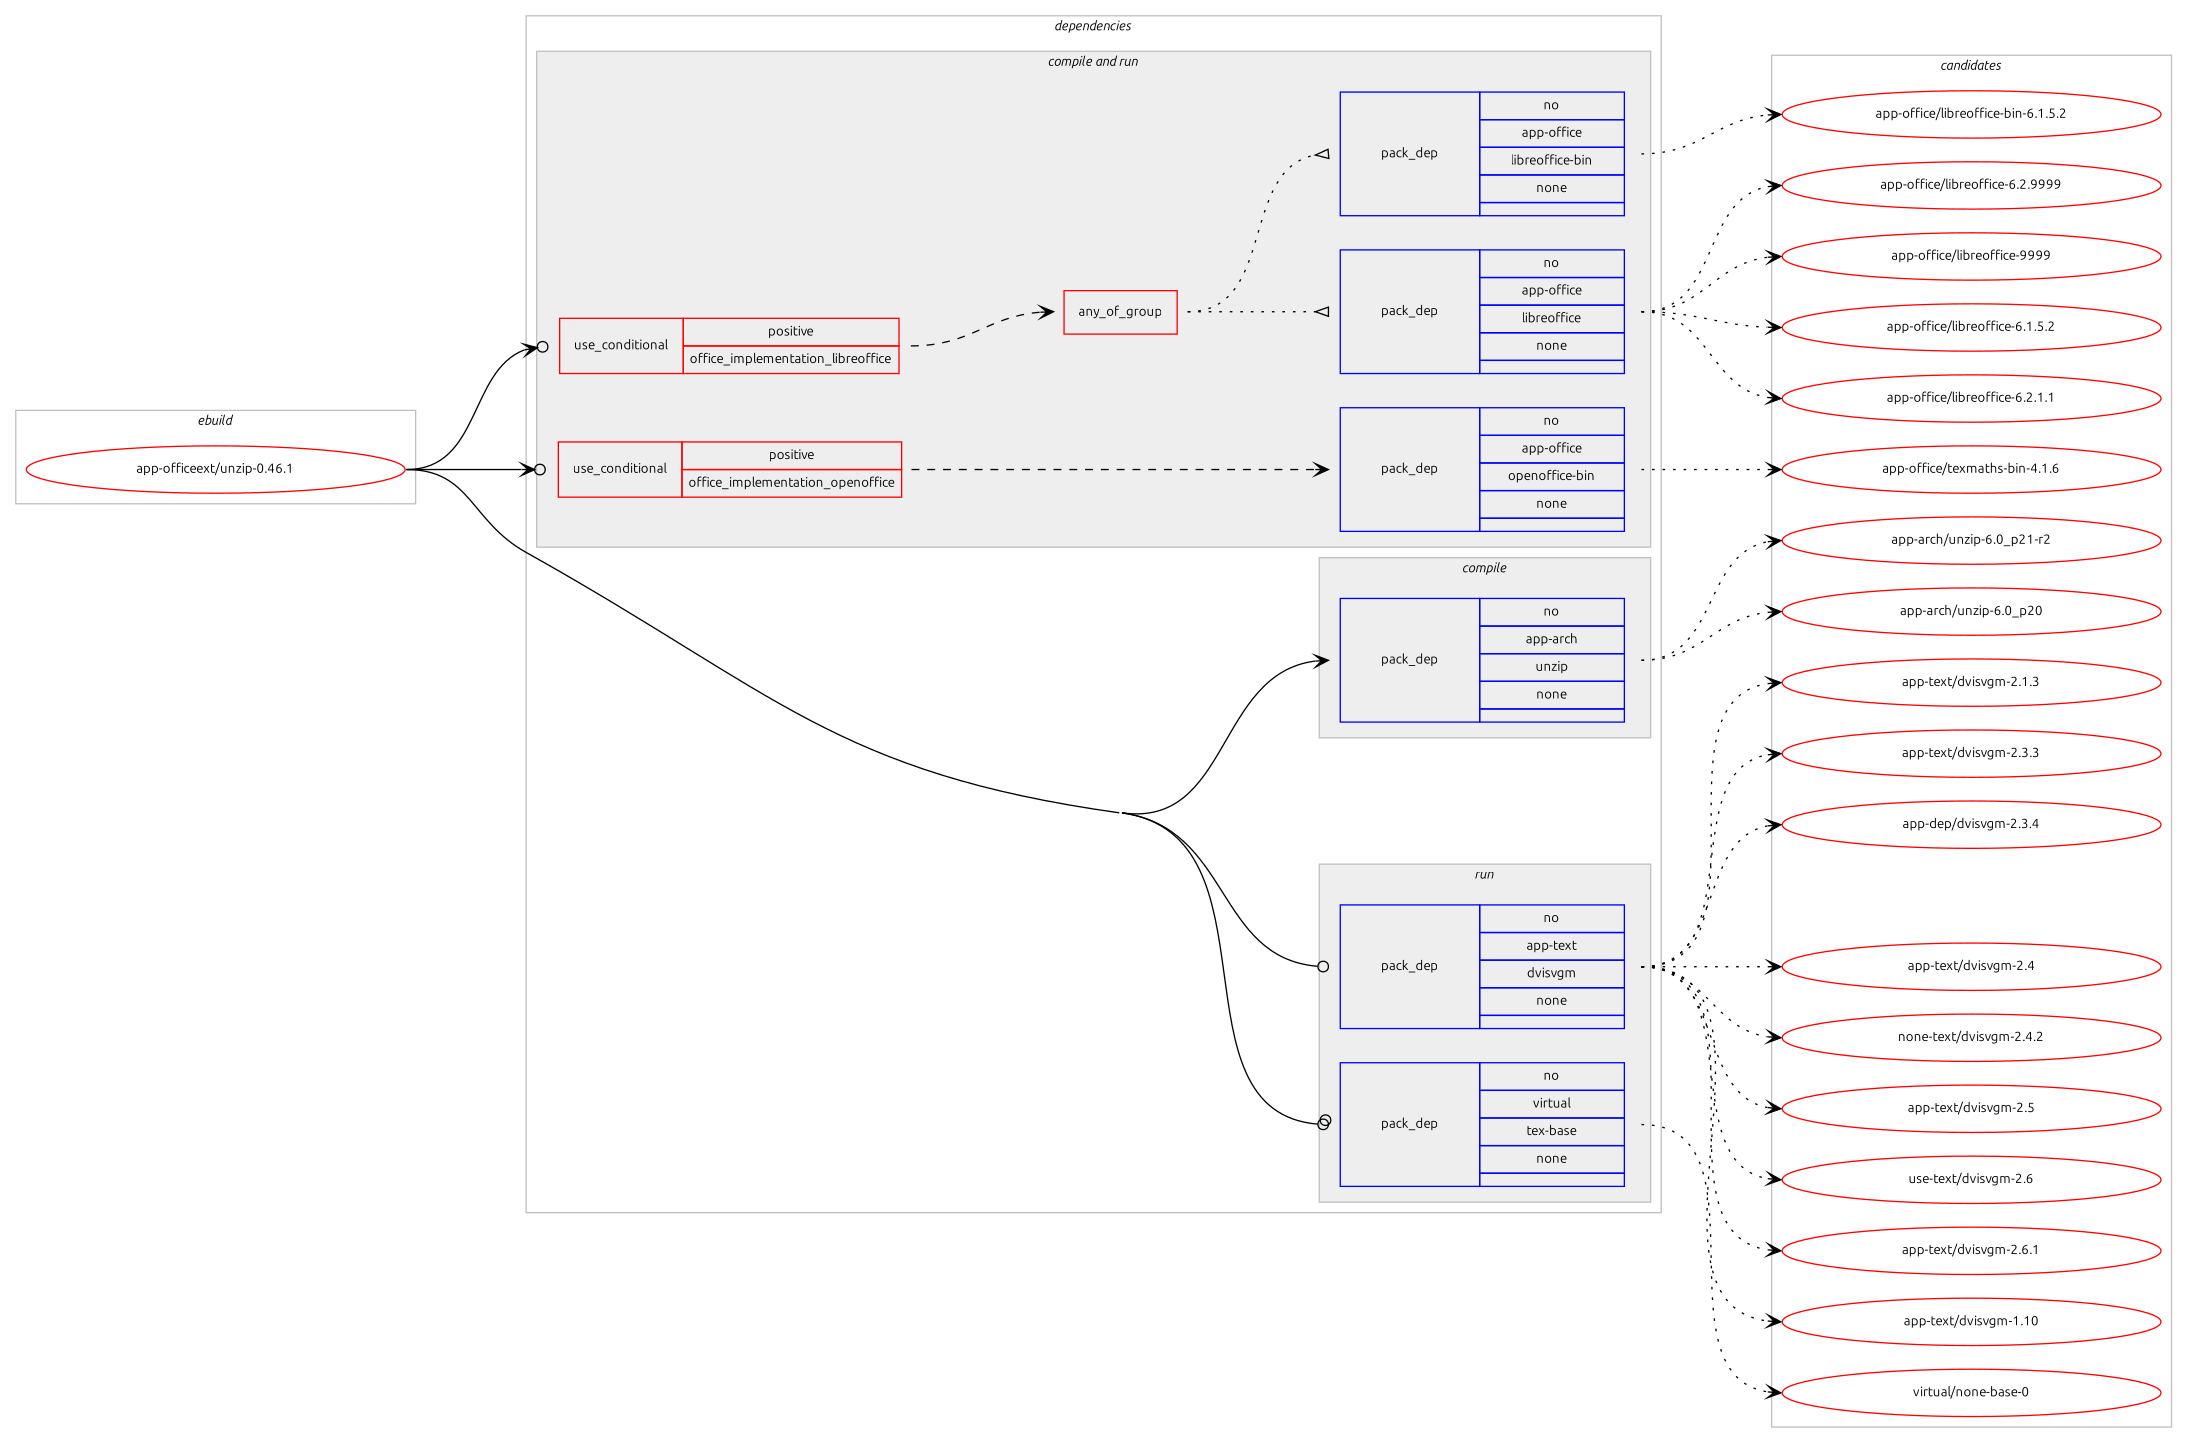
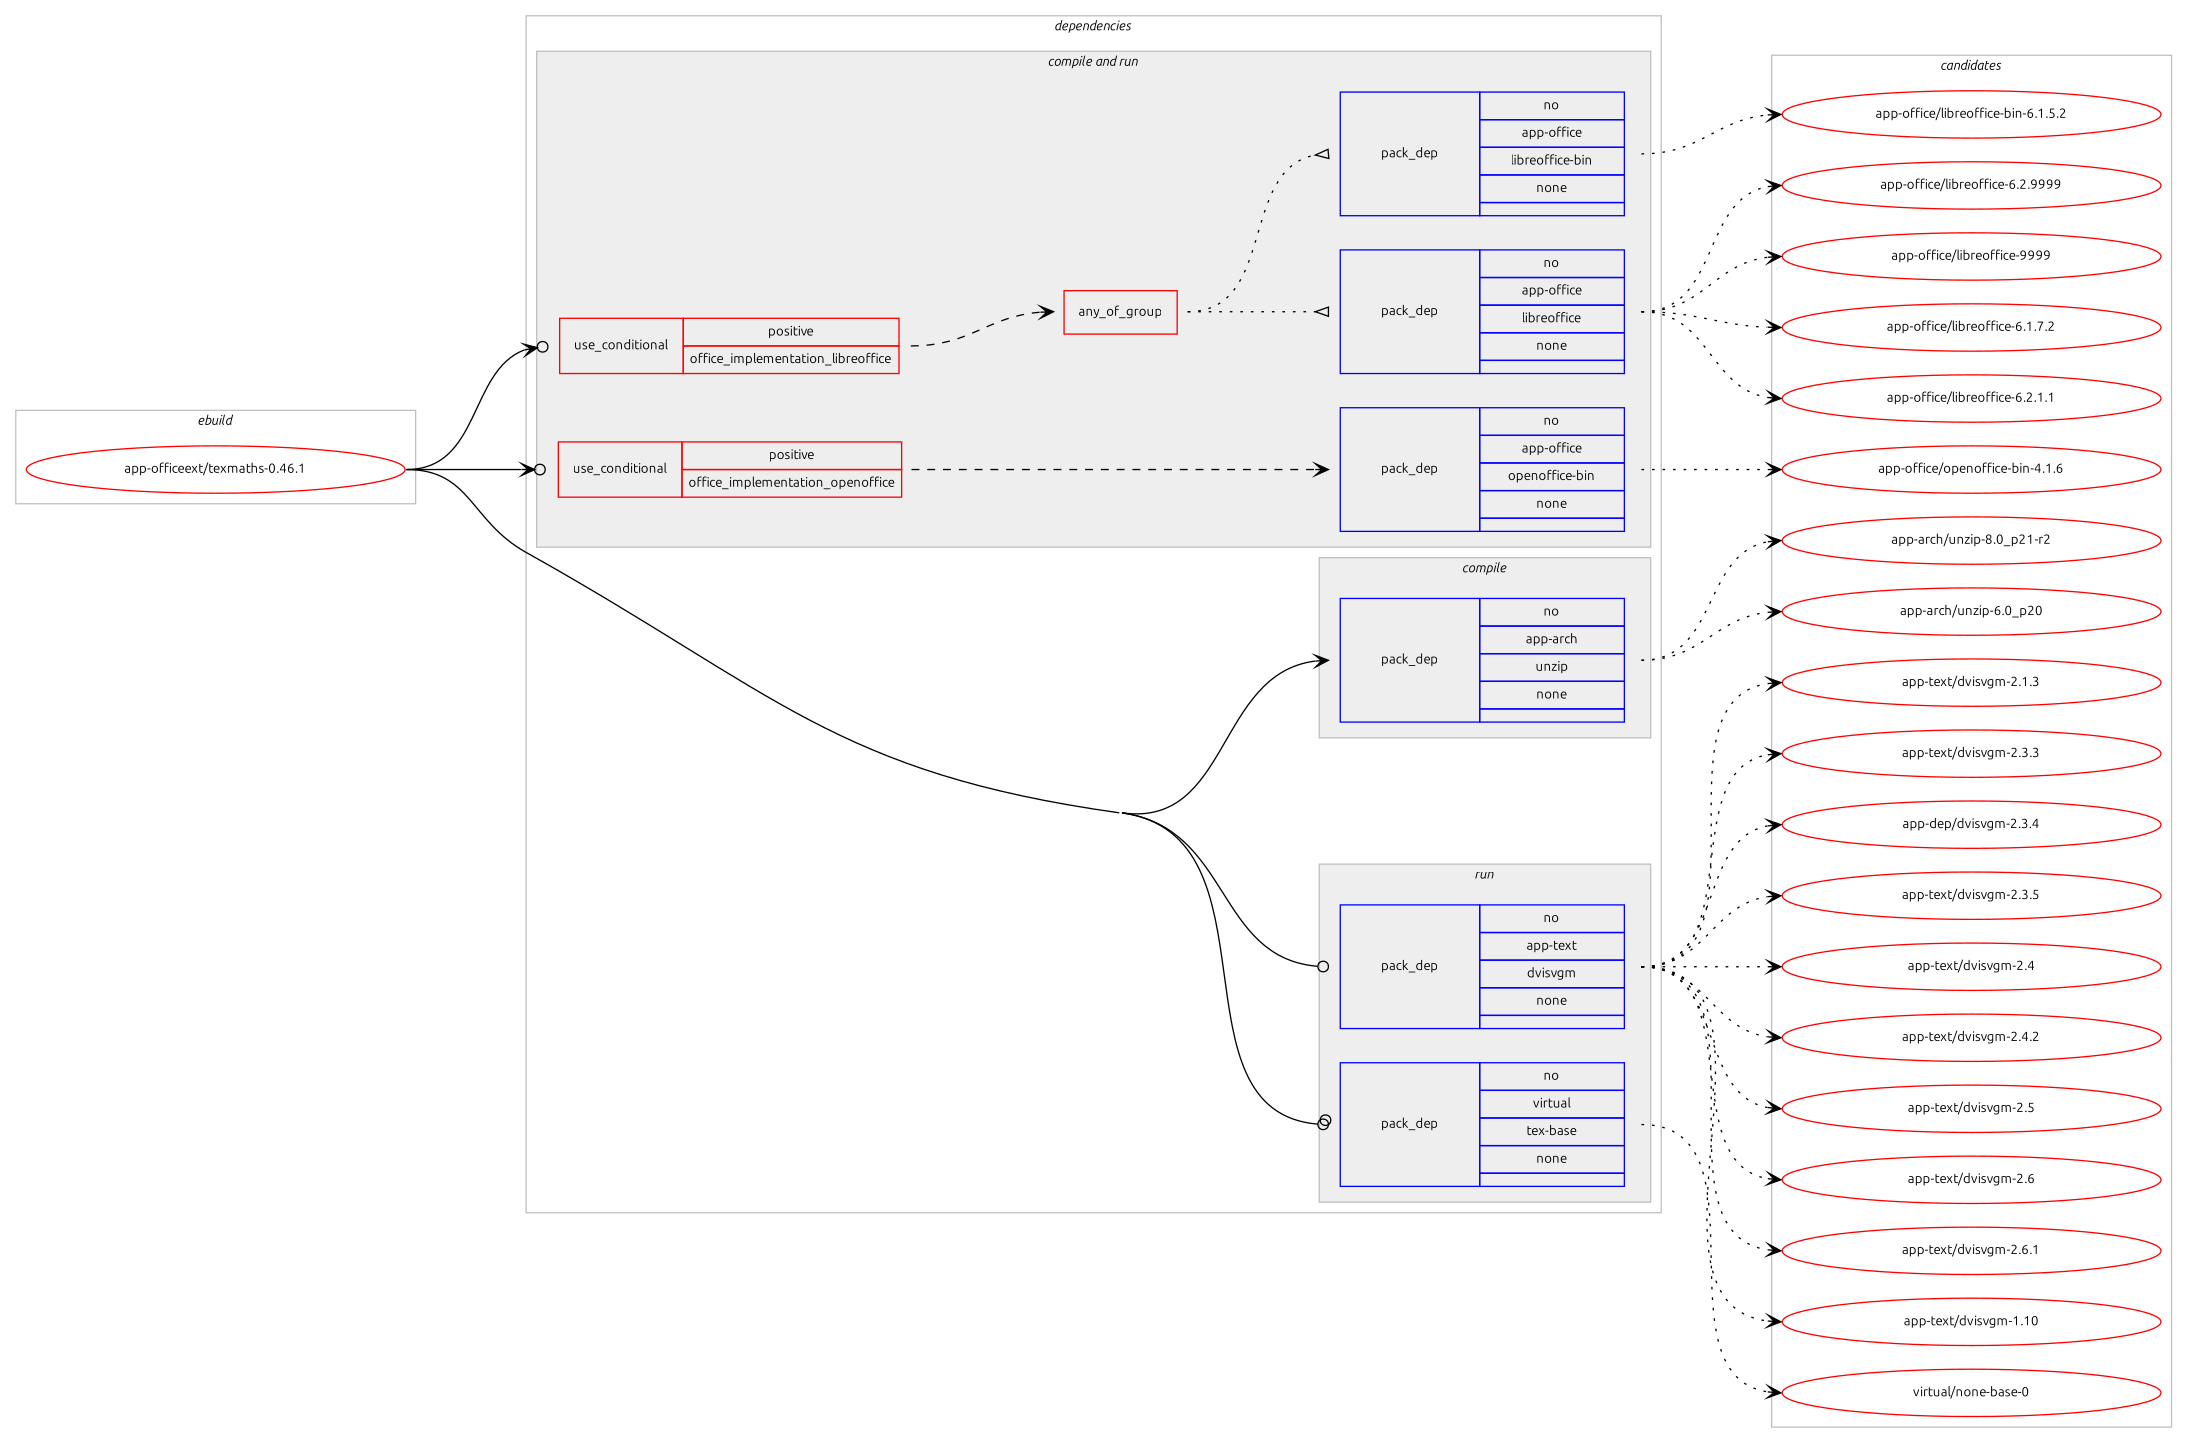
node "app-office/libreoffice-6.1.5.2": label "app-office/libreoffice-6.1.5.2" -> "app-office/libreoffice-6.1.7.2"
node "app-officeext/unzip-0.46.1": label "app-officeext/unzip-0.46.1" -> "app-officeext/texmaths-0.46.1"
node "app-office/texmaths-bin-4.1.6": label "app-office/texmaths-bin-4.1.6" -> "app-office/openoffice-bin-4.1.6"
node "app-arch/unzip-6.0_p21-r2": label "app-arch/unzip-6.0_p21-r2" -> "app-arch/unzip-8.0_p21-r2"
node "app-text/dvisvgm-2.3.5": added
node "none-text/dvisvgm-2.4.2": label "none-text/dvisvgm-2.4.2" -> "app-text/dvisvgm-2.4.2"
node "use-text/dvisvgm-2.6": label "use-text/dvisvgm-2.6" -> "app-text/dvisvgm-2.6"
